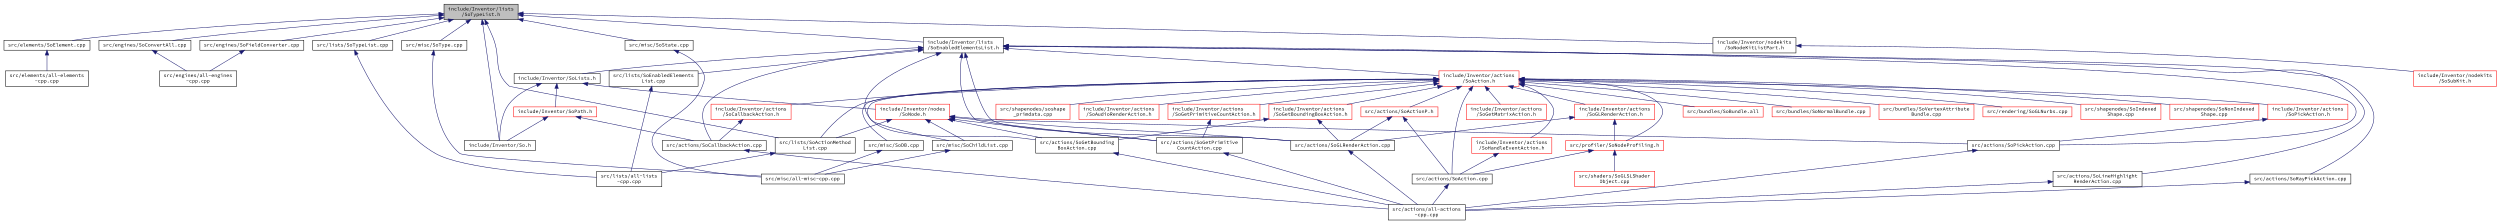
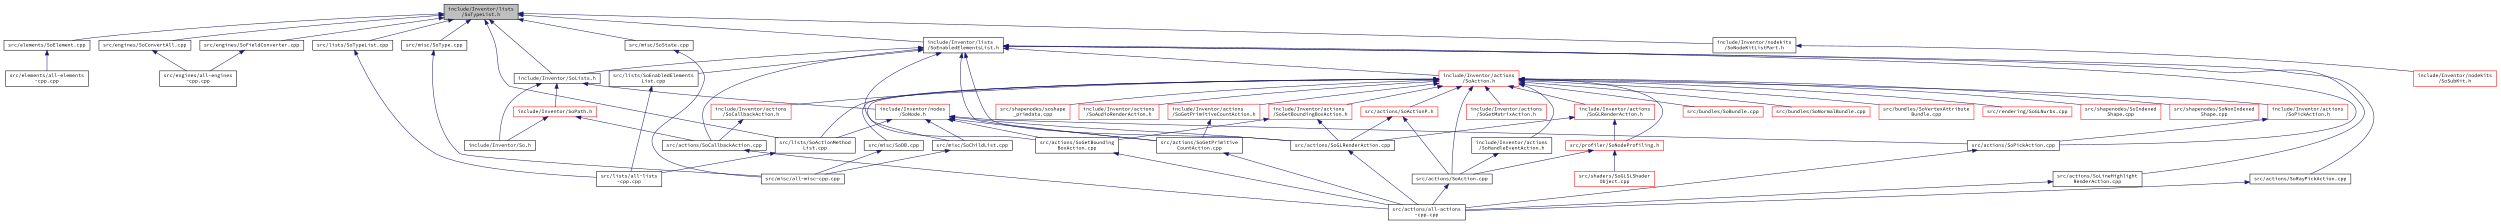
edge "include/Inventor/So.h" -> "include/Inventor/lists /SoTypeList.h": now "include/Inventor/SoLists.h" -> "include/Inventor/lists /SoTypeList.h"
node "src/bundles/SoBundle.all": label "src/bundles/SoBundle.all" -> "src/bundles/SoBundle.cpp"
node "include/Inventor/actions /SoHandleEventAction.h": color red -> black
